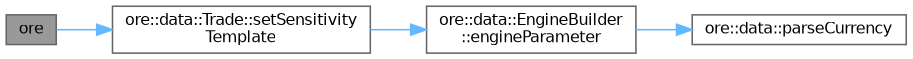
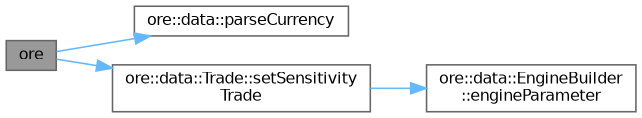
node "ore::data::Trade::setSensitivity Template": label "ore::data::Trade::setSensitivity Template" -> "ore::data::Trade::setSensitivity Trade"
edge "ore::data::EngineBuilder ::engineParameter" -> "ore::data::parseCurrency": now "ore" -> "ore::data::parseCurrency"
